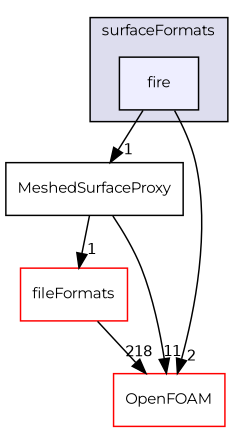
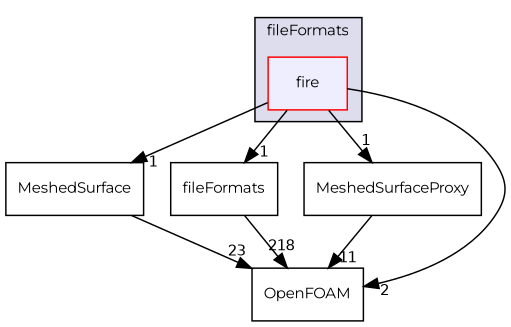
cluster "surfaceFormats": label "surfaceFormats" -> "fileFormats"
node "fire": color black -> red
node "MeshedSurface": added
edge "MeshedSurfaceProxy" -> "fileFormats": now "fire" -> "fileFormats"
node "fileFormats": color red -> black
node "OpenFOAM": color red -> black
